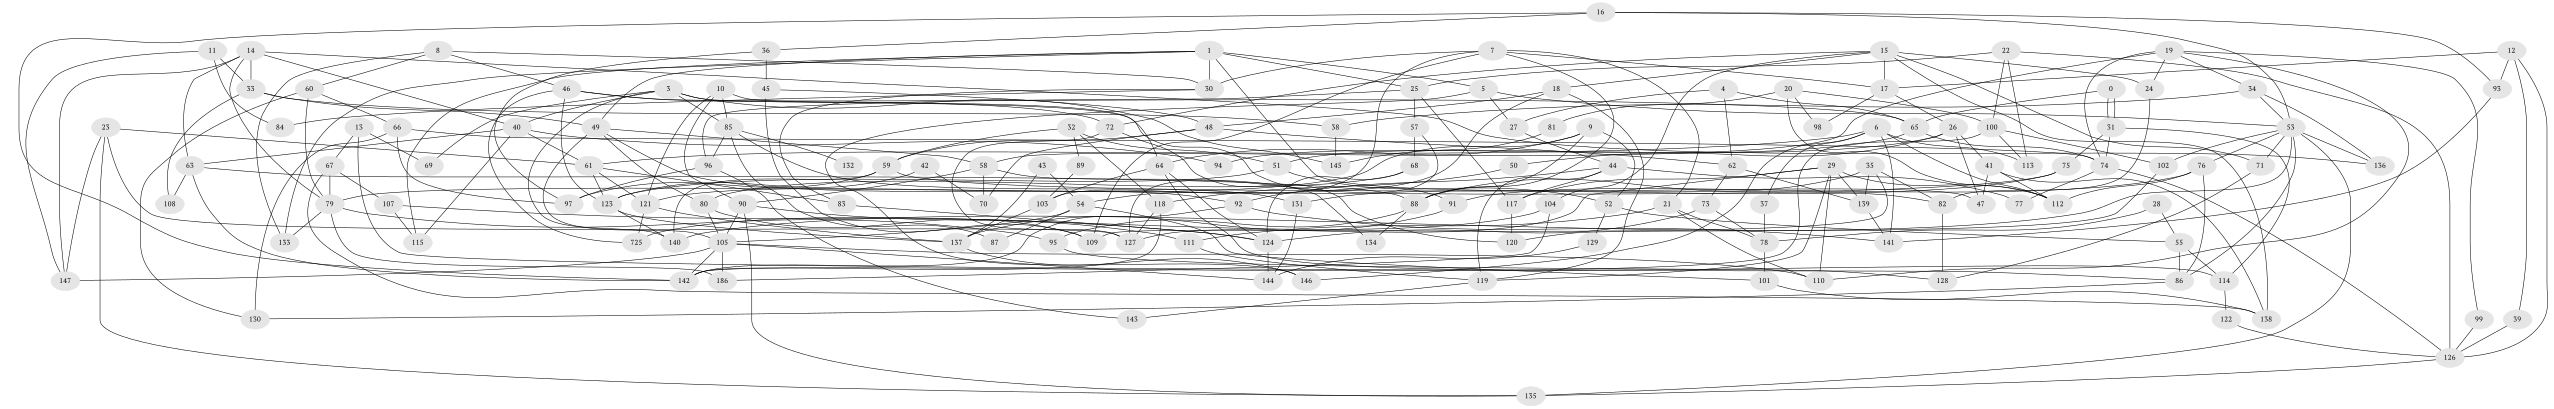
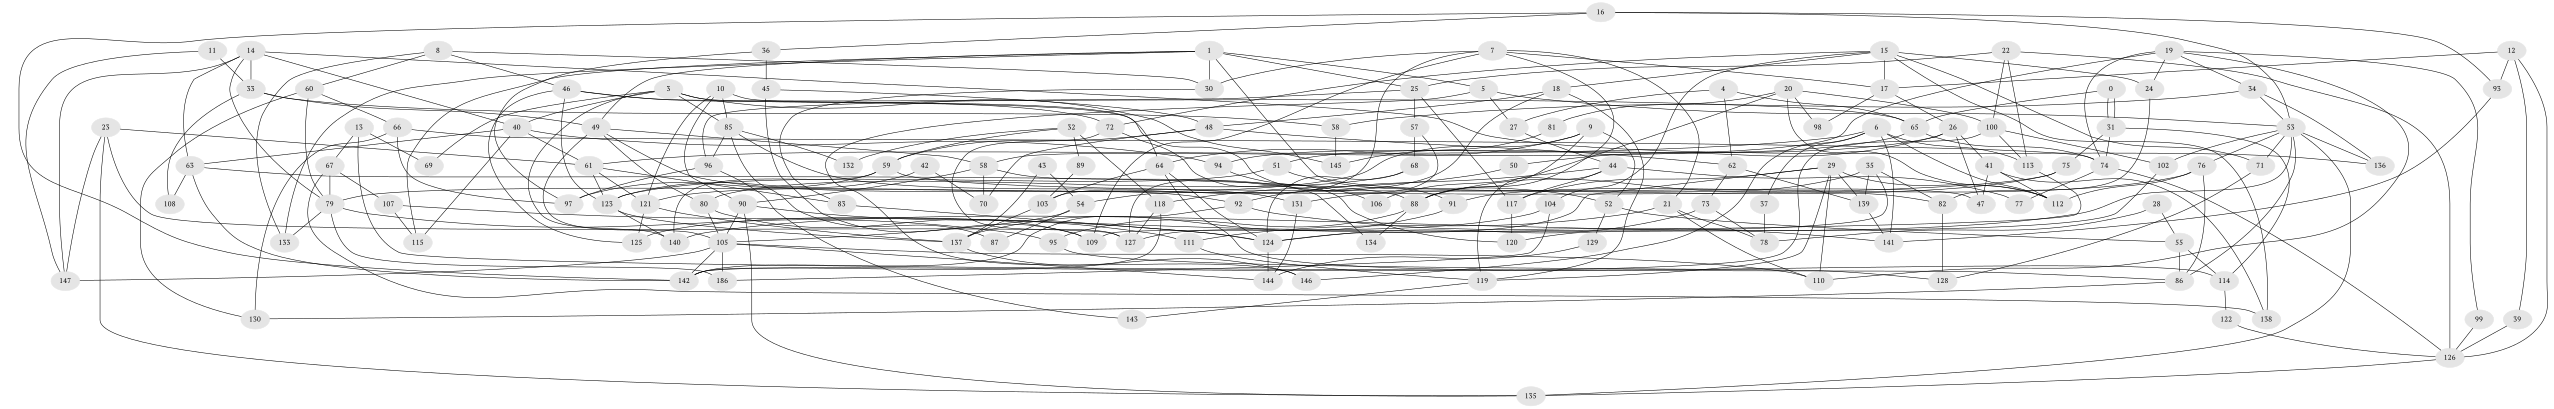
node "84": removed
edge "32" -- "51": now "32" -- "132"
node "106": added
edge "113" -- "124": added
node "725": label "725" -> "125"
node "101": removed
